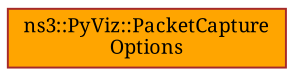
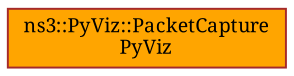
node "ns3::PyViz::PacketCapture Options": label "ns3::PyViz::PacketCapture Options" -> "ns3::PyViz::PacketCapture PyViz"
